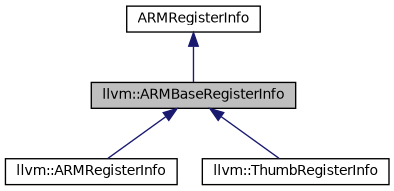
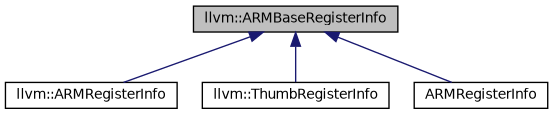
edge "llvm::ARMBaseRegisterInfo" -> "ARMRegisterInfo": reversed
